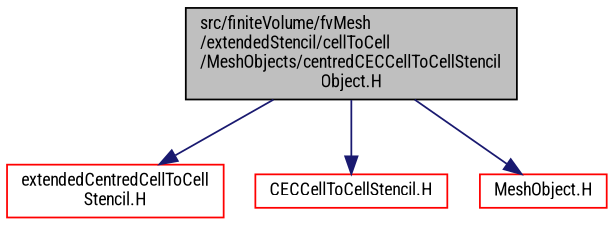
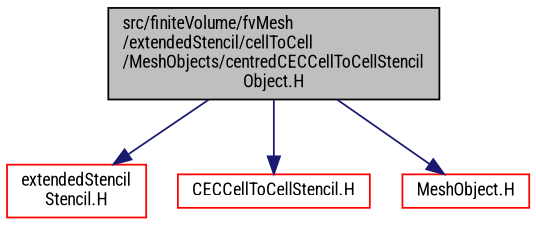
node "extendedCentredCellToCell Stencil.H": label "extendedCentredCellToCell Stencil.H" -> "extendedStencil Stencil.H"
